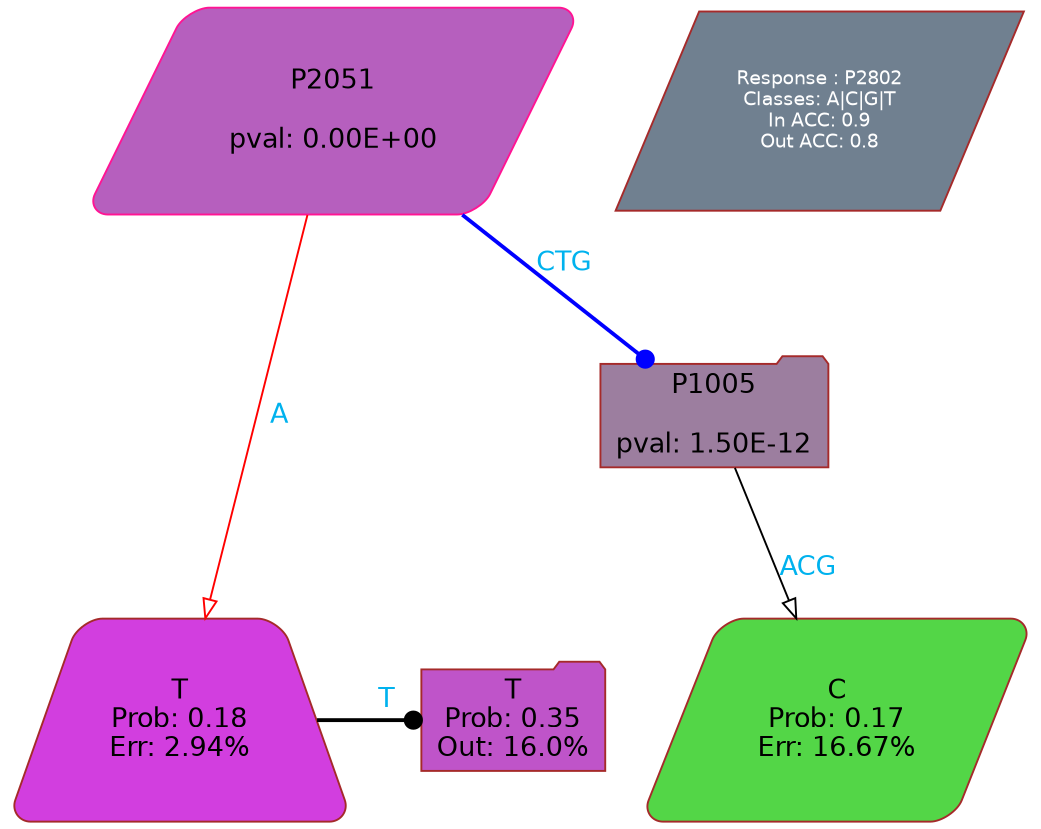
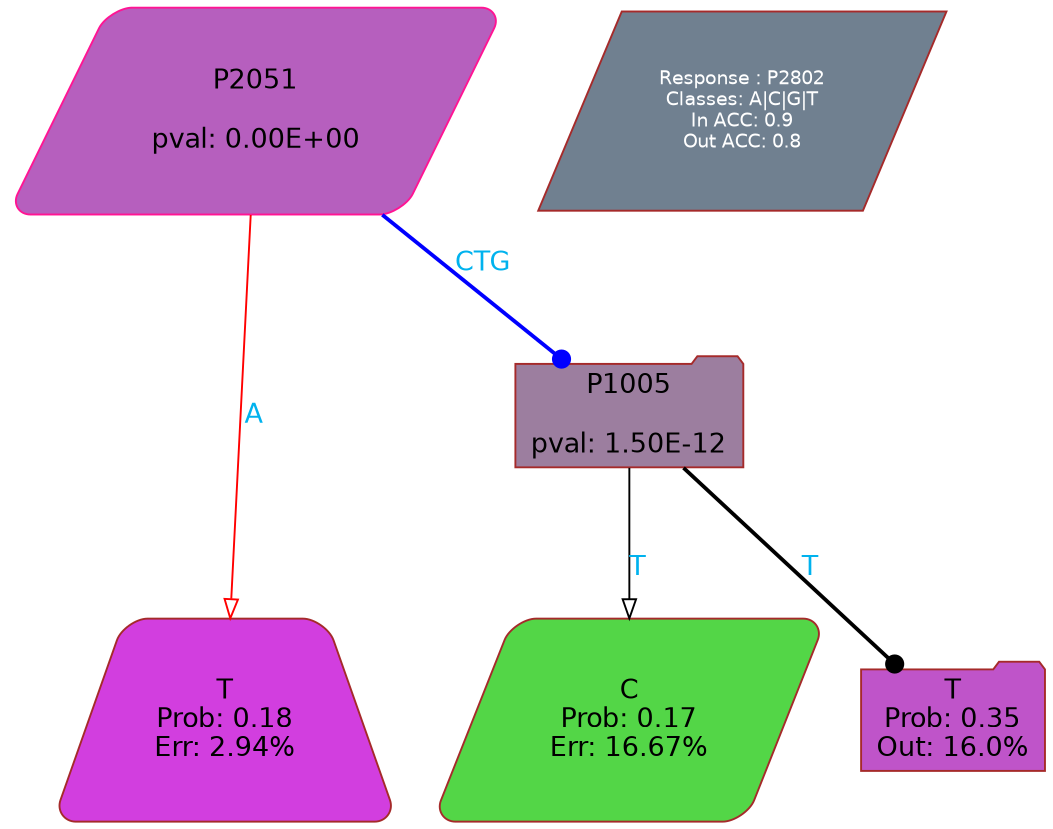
edge "P1005 pval: 1.50E-12" -> "C Prob: 0.17 Err: 16.67%": label "ACG" -> "T"
edge "T Prob: 0.18 Err: 2.94%" -> "T Prob: 0.35 Out: 16.0%": now "P1005 pval: 1.50E-12" -> "T Prob: 0.35 Out: 16.0%"
